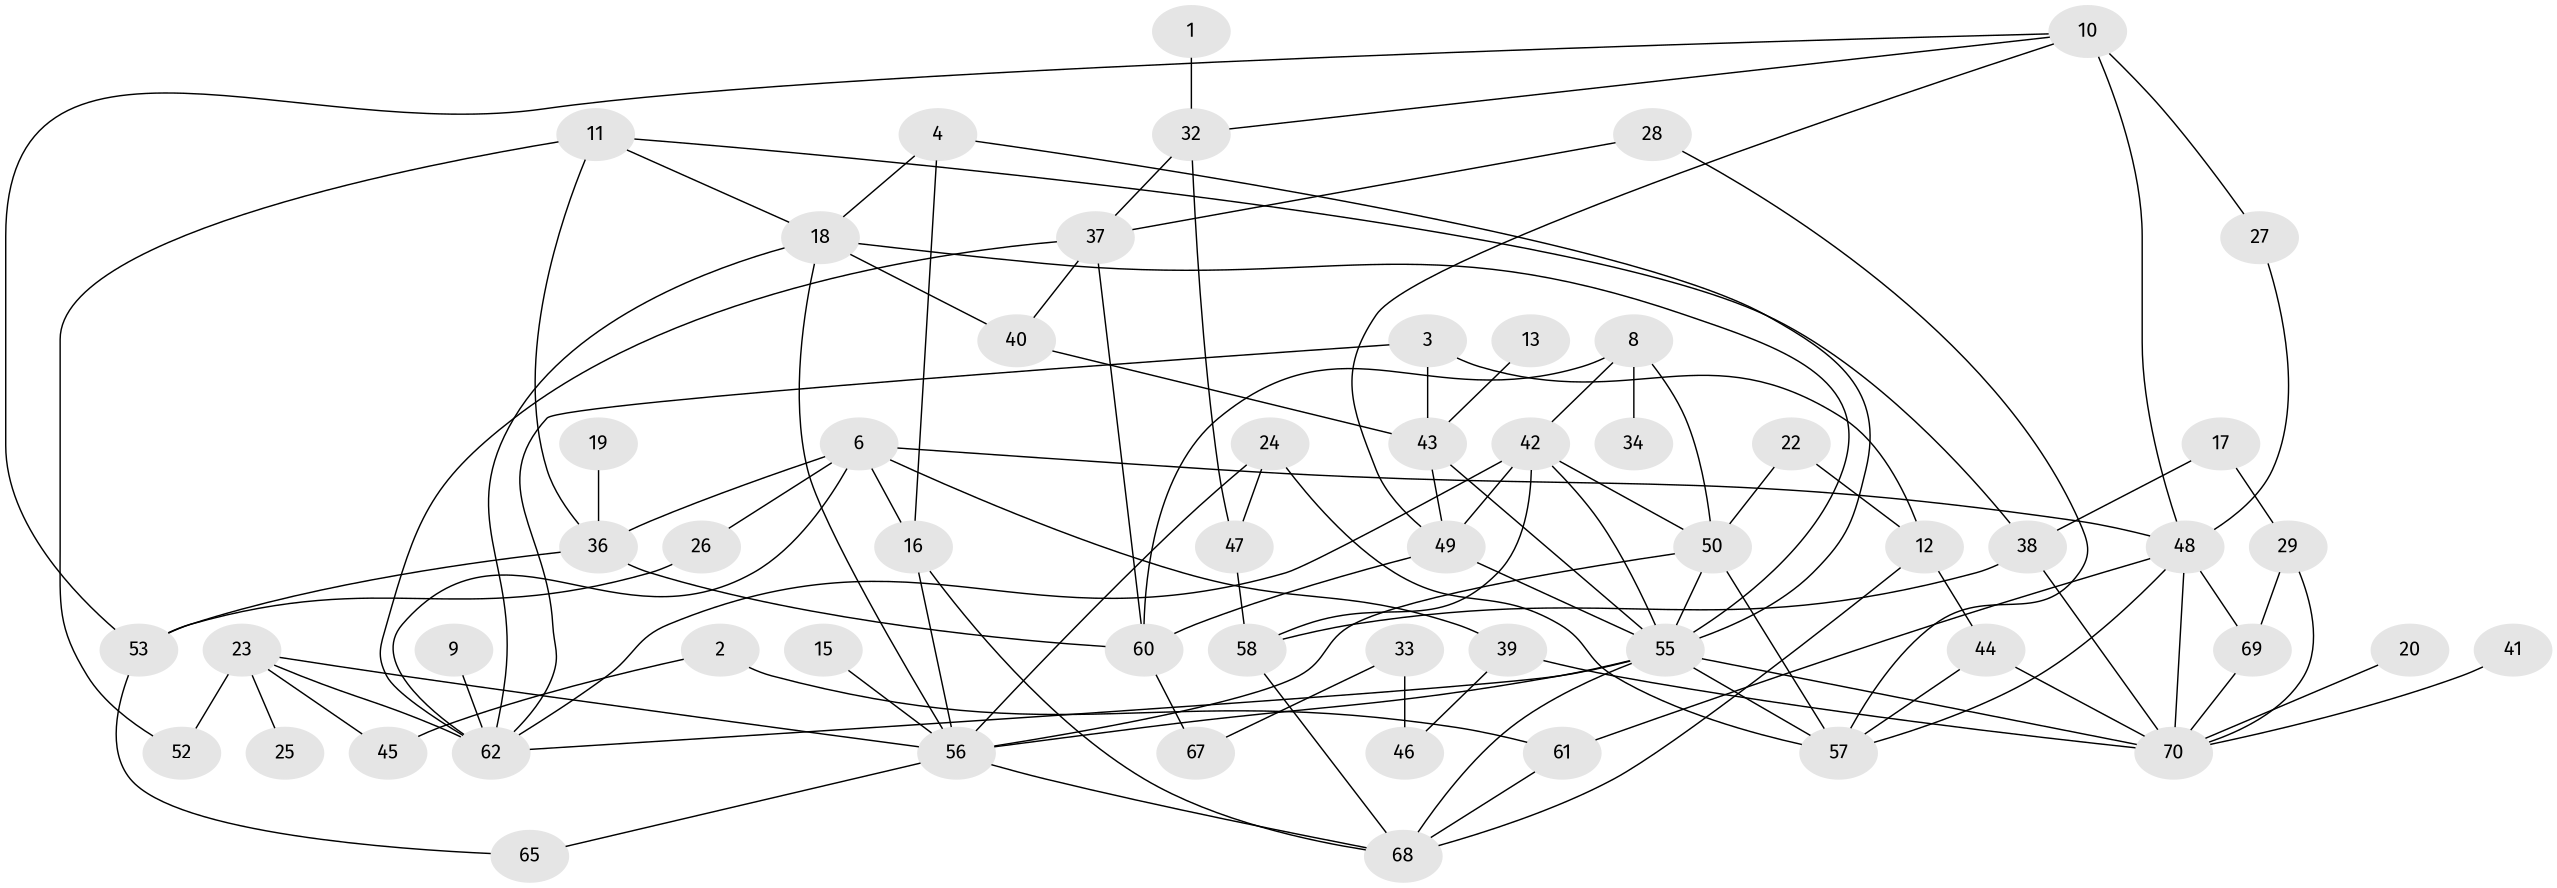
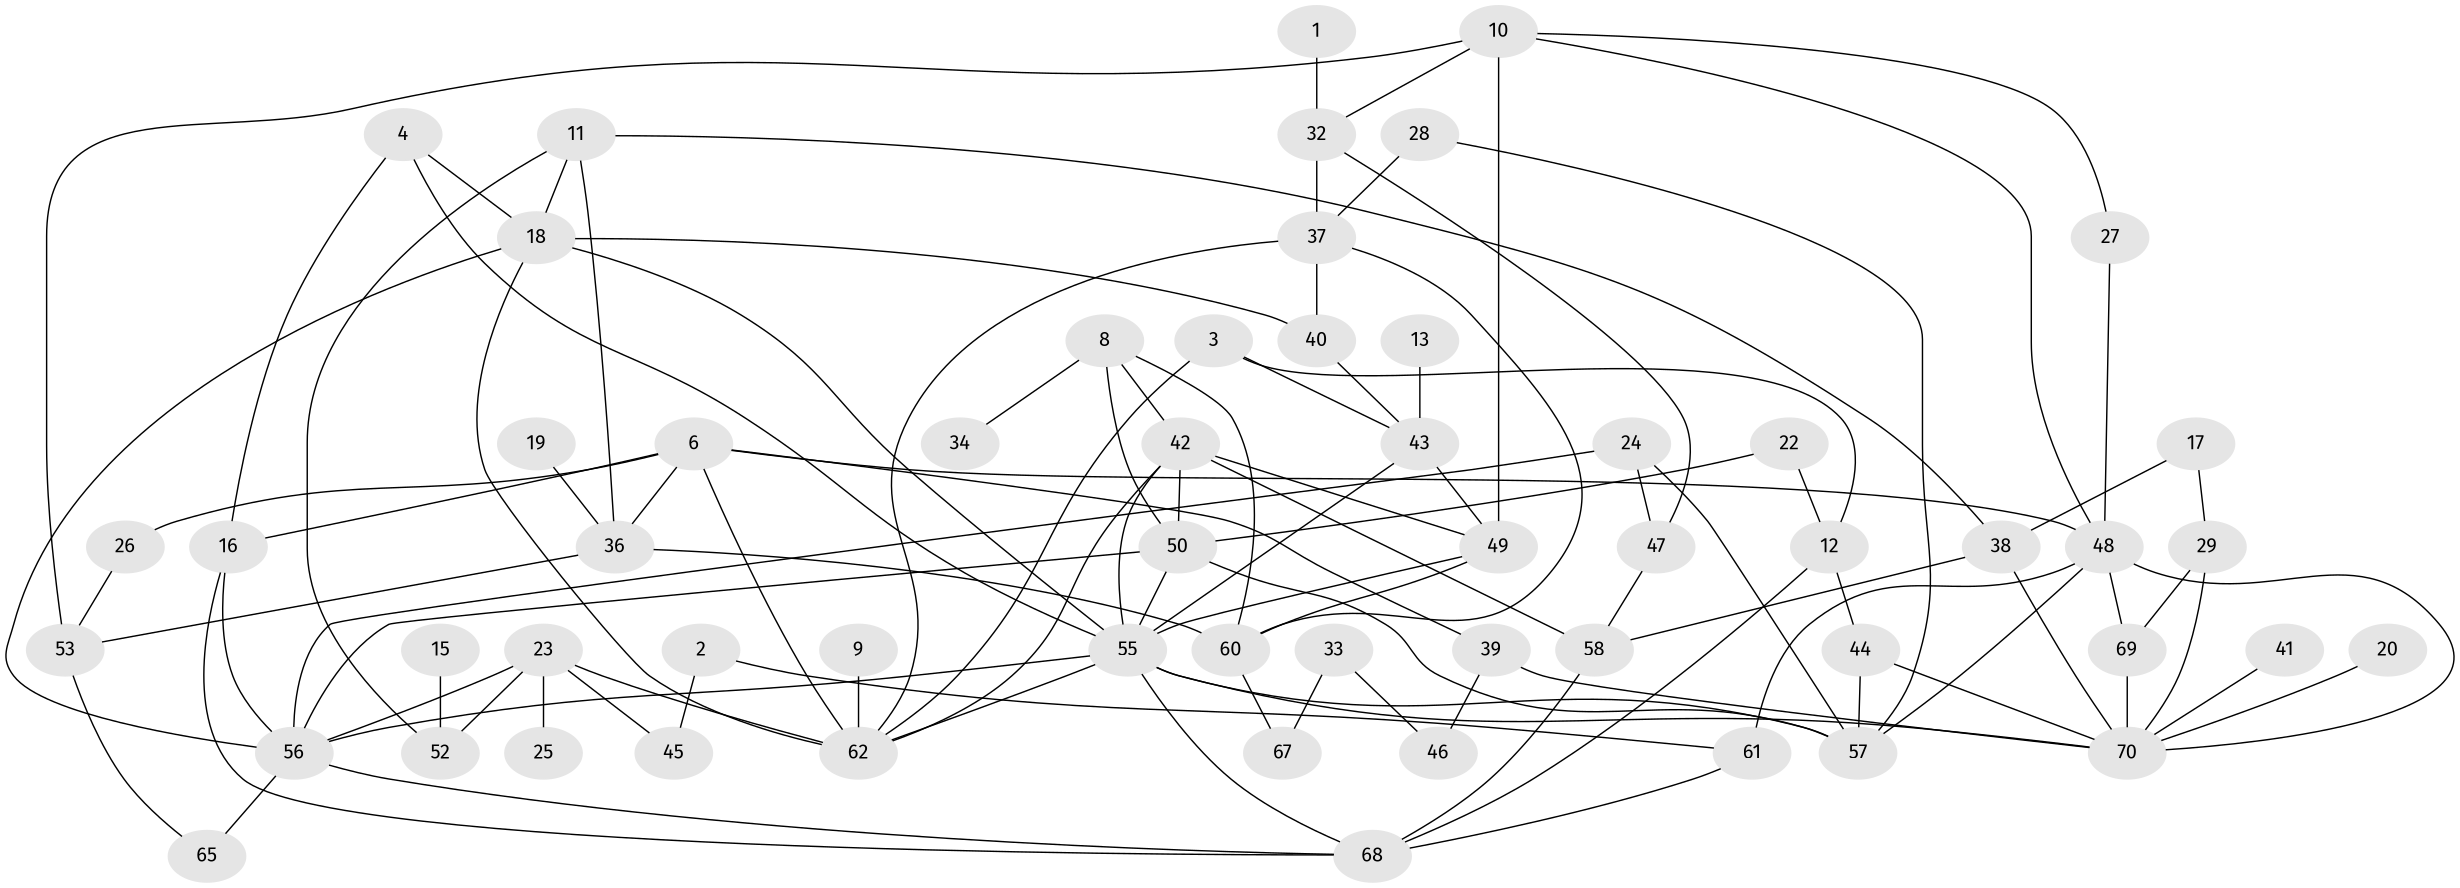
edge "15" -- "56": now "15" -- "52"
